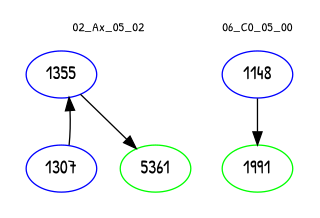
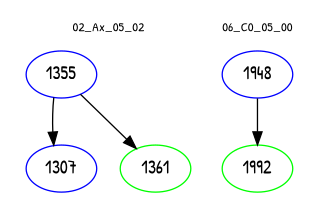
node "1148": label "1148" -> "1948"
edge "1307" -> "1355": reversed
node "5361": label "5361" -> "1361"
node "1991": label "1991" -> "1992"
